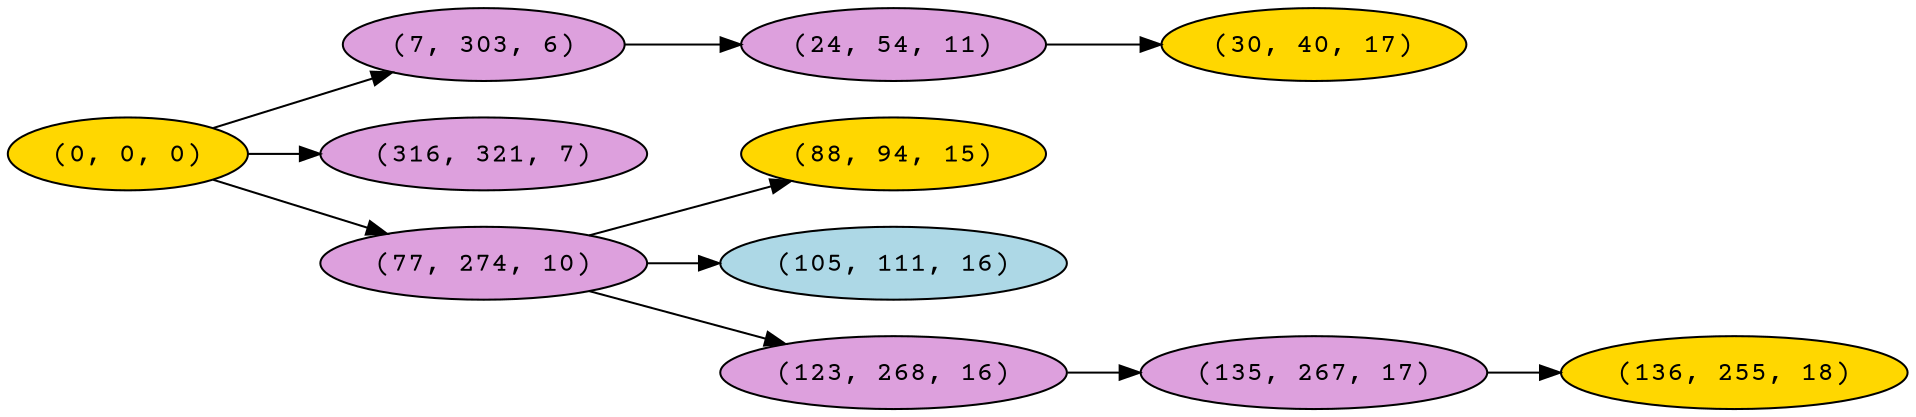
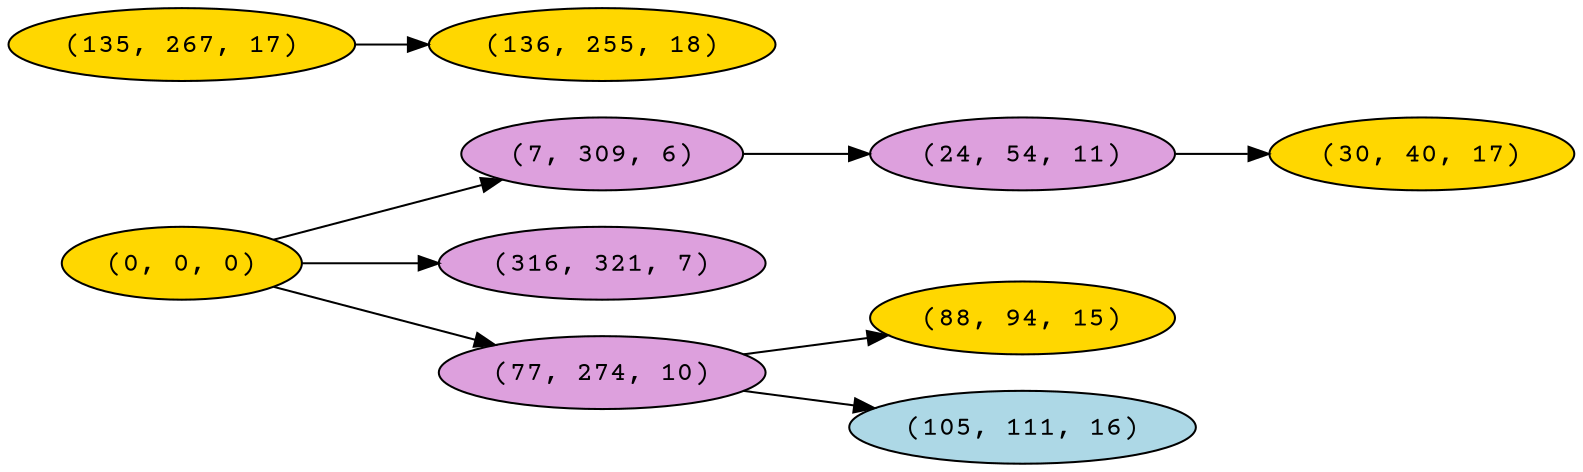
node "(7, 303, 6)": label "(7, 303, 6)" -> "(7, 309, 6)"
node "(123, 268, 16)": removed
node "(135, 267, 17)": fillcolor plum -> gold
